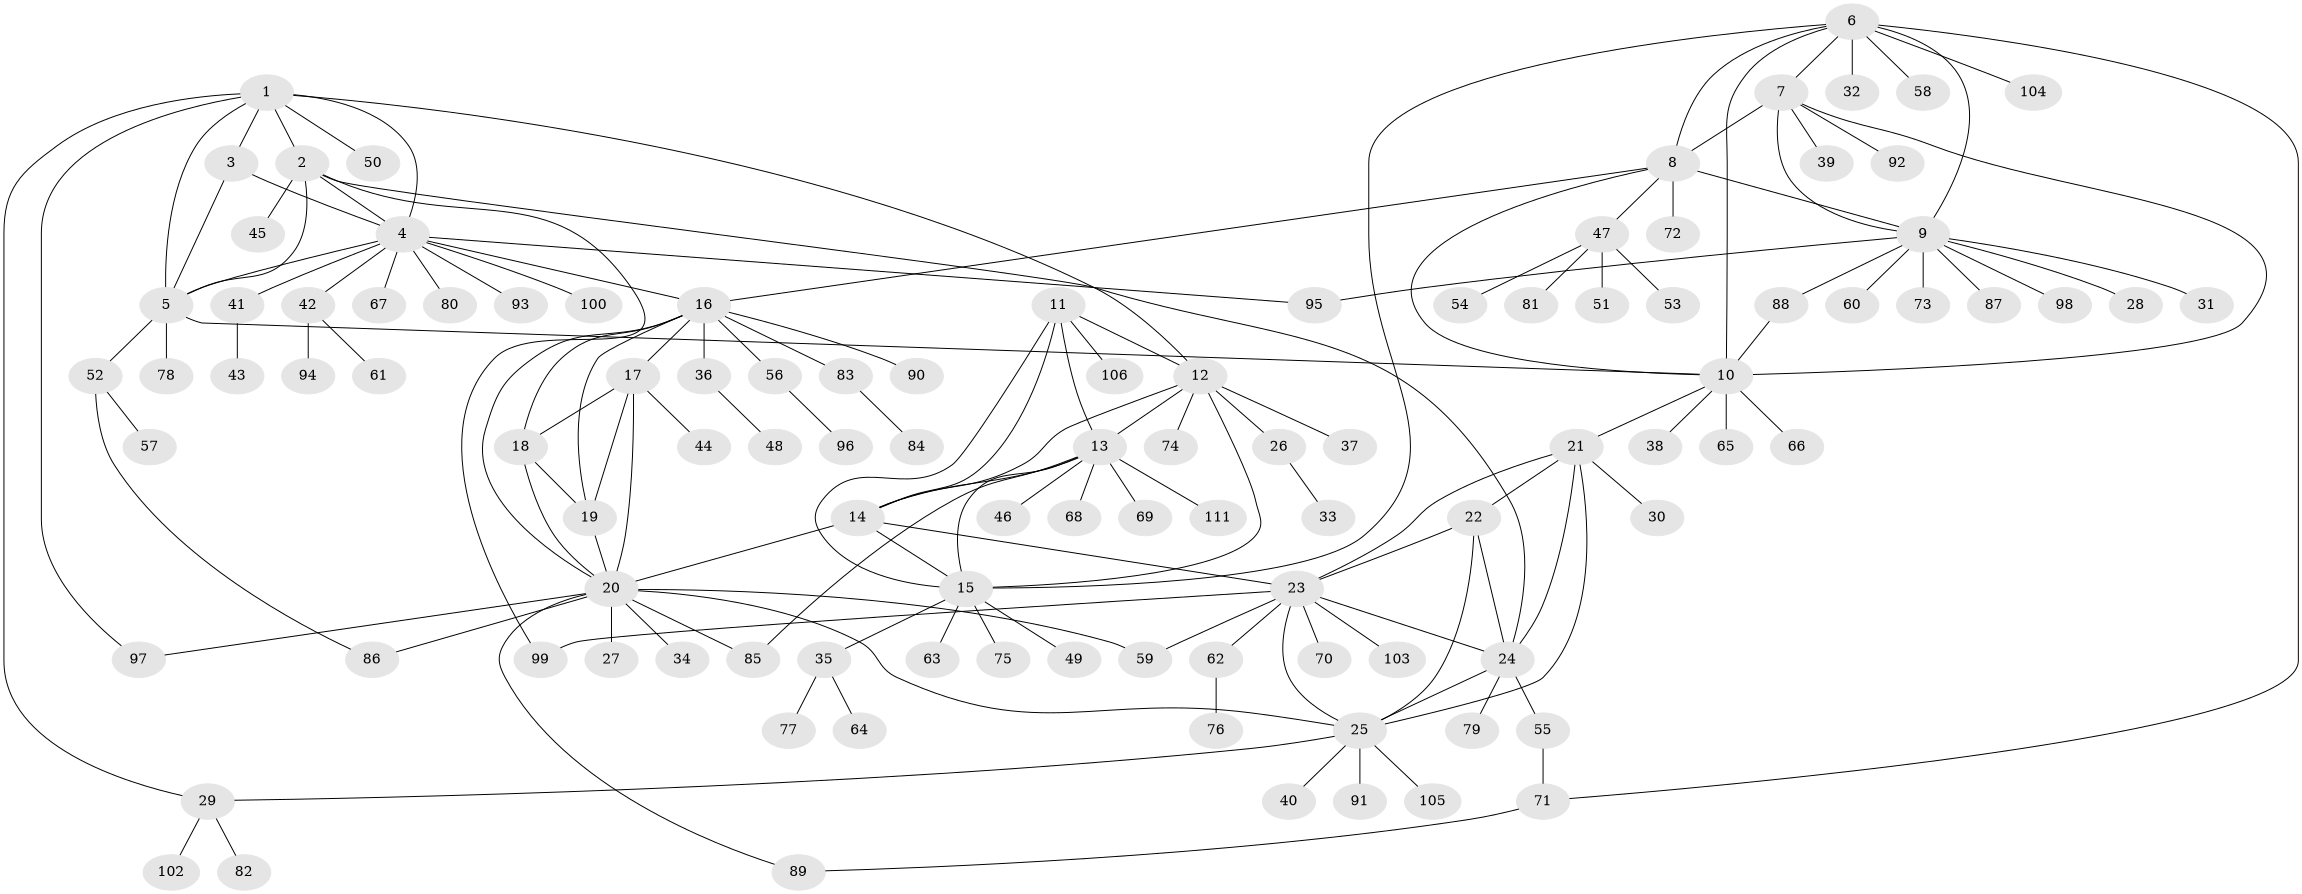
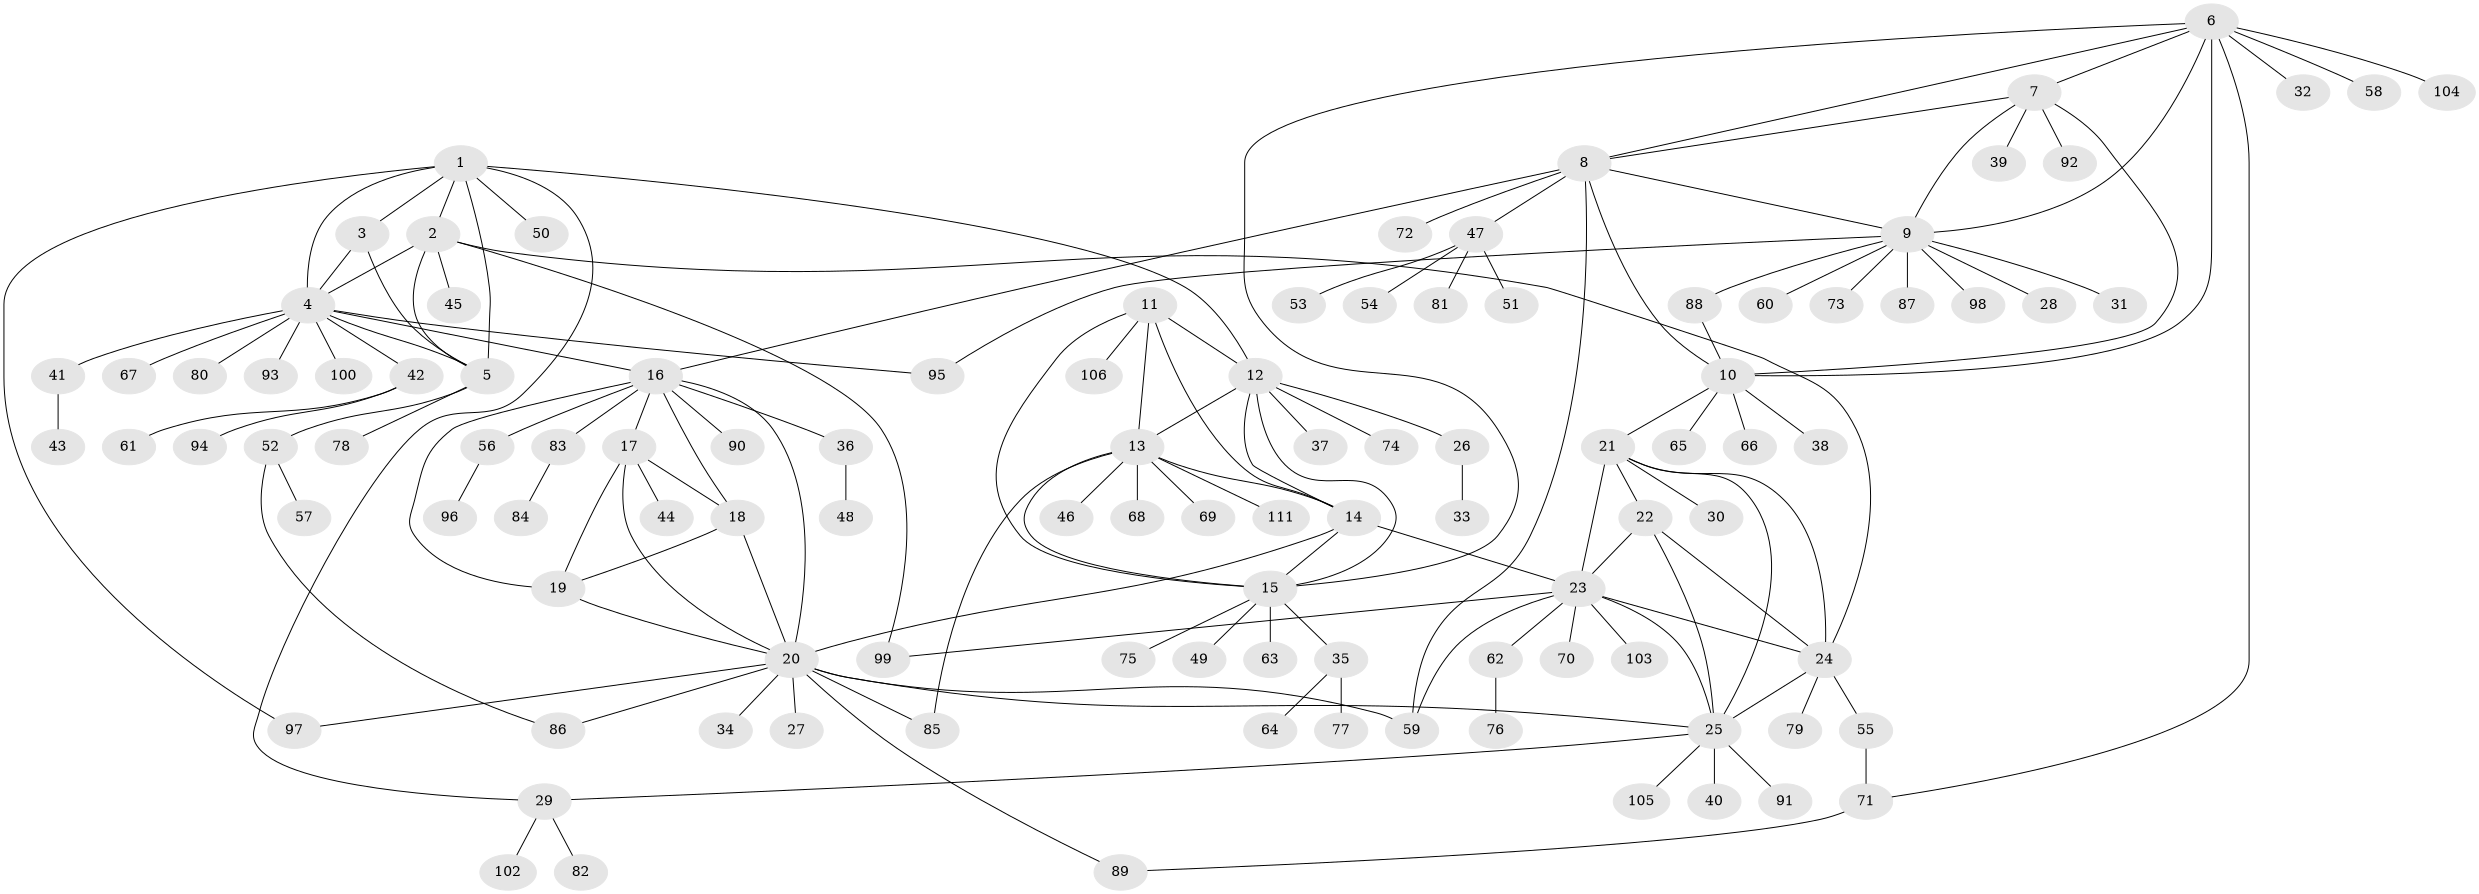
edge "5" -- "10": removed
edge "8" -- "59": added
